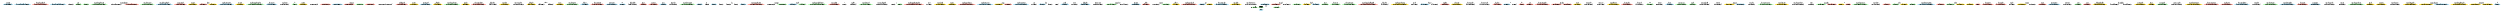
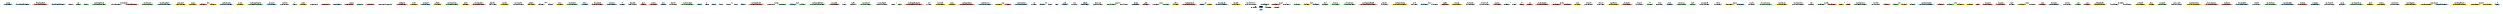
node "IO::Compress::Zlib::Extra::BEGIN@5": fillcolor salmon -> gold
node "strict::CORE:regcomp": added
